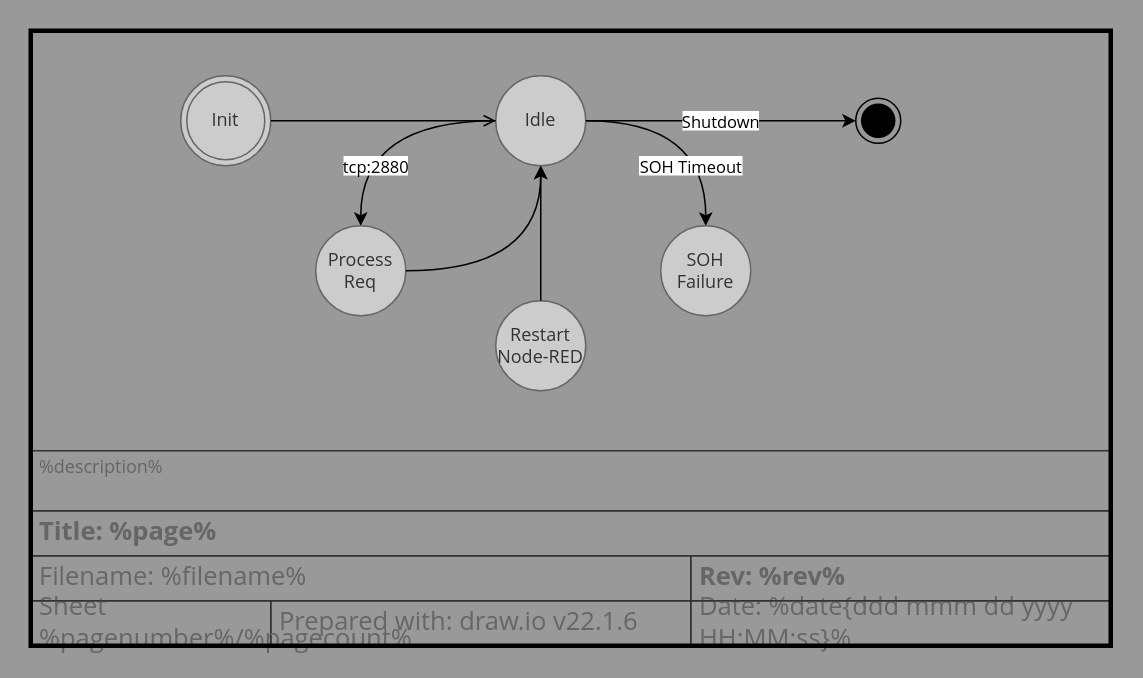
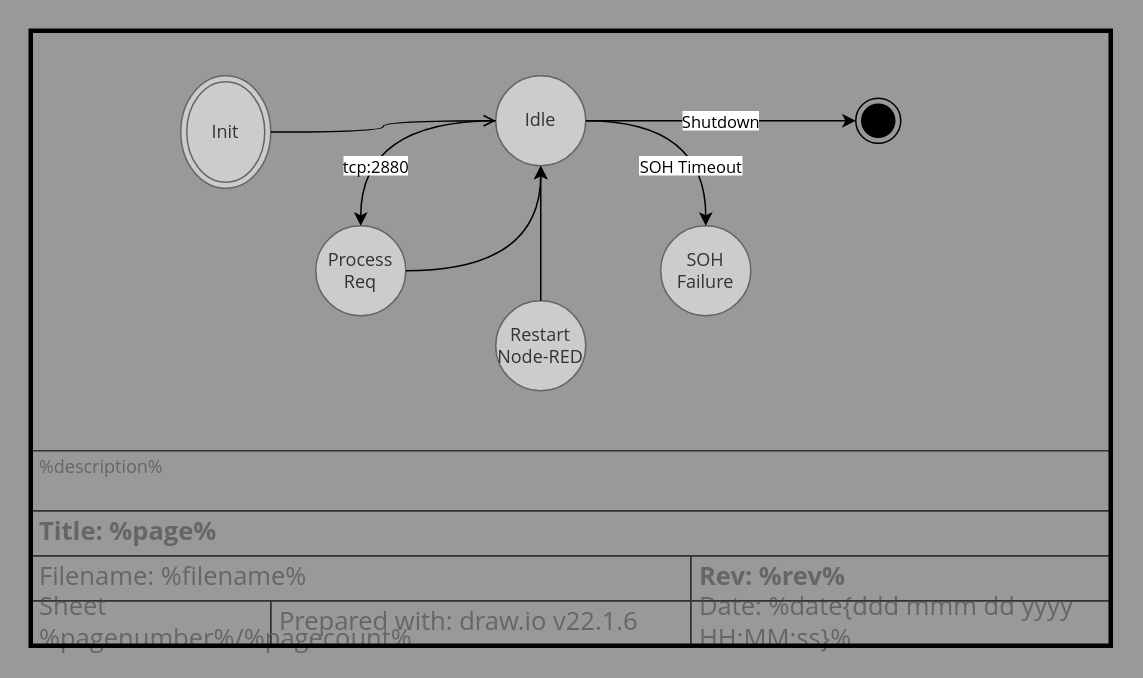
node "Init": size 90x90 -> 90x113
